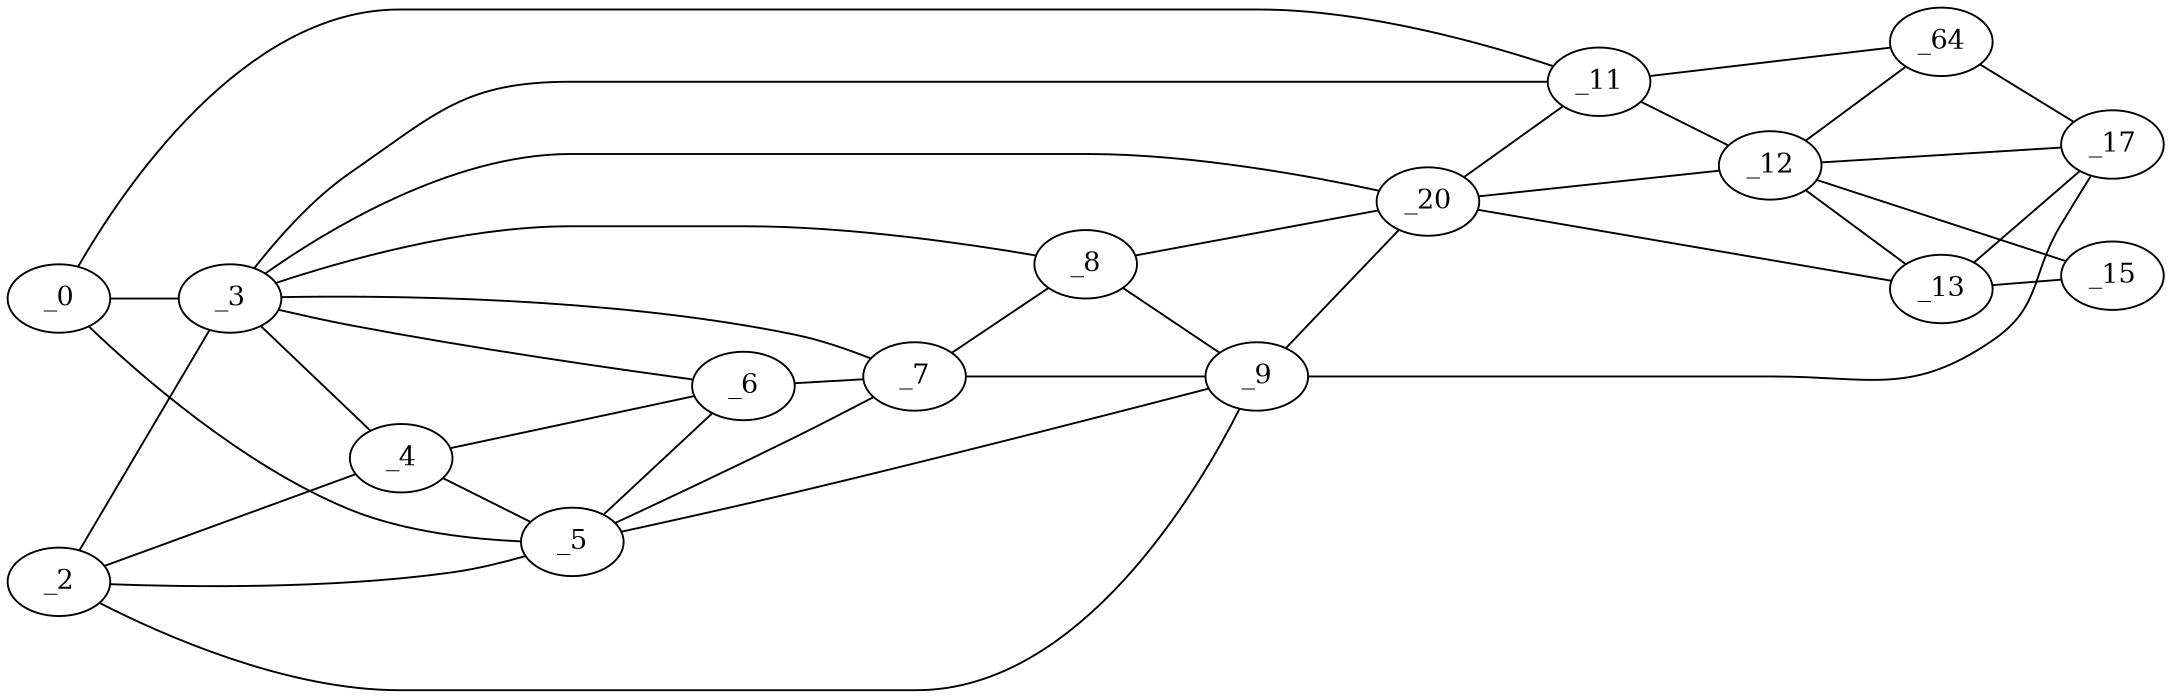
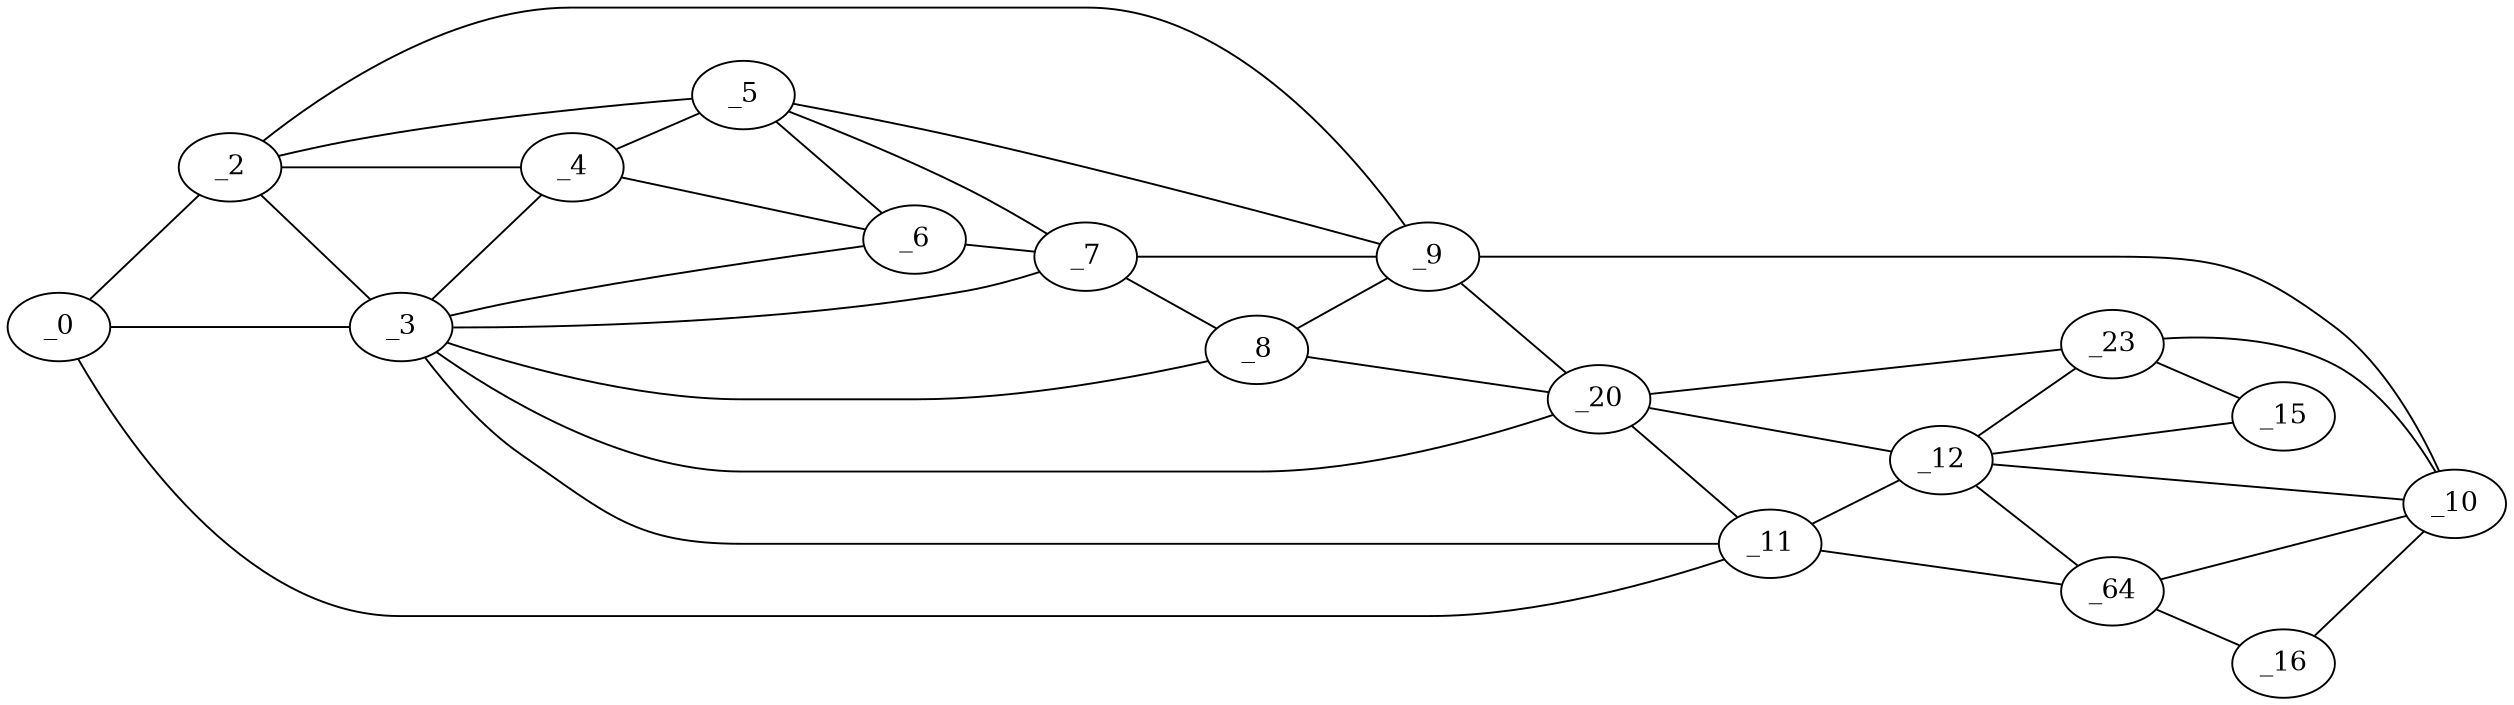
node "_17": label "_17" -> "_10"
node "_13": label "_13" -> "_23"
edge "_0" -- "_5": now "_0" -- "_2"
node "_16": added
